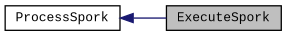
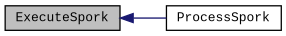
edge "ExecuteSpork" -> "ProcessSpork": reversed
